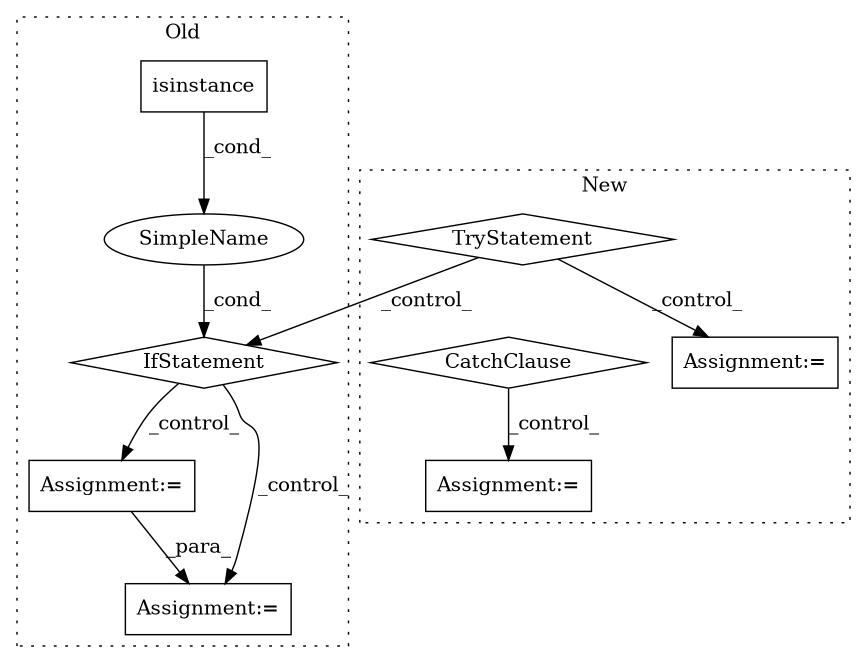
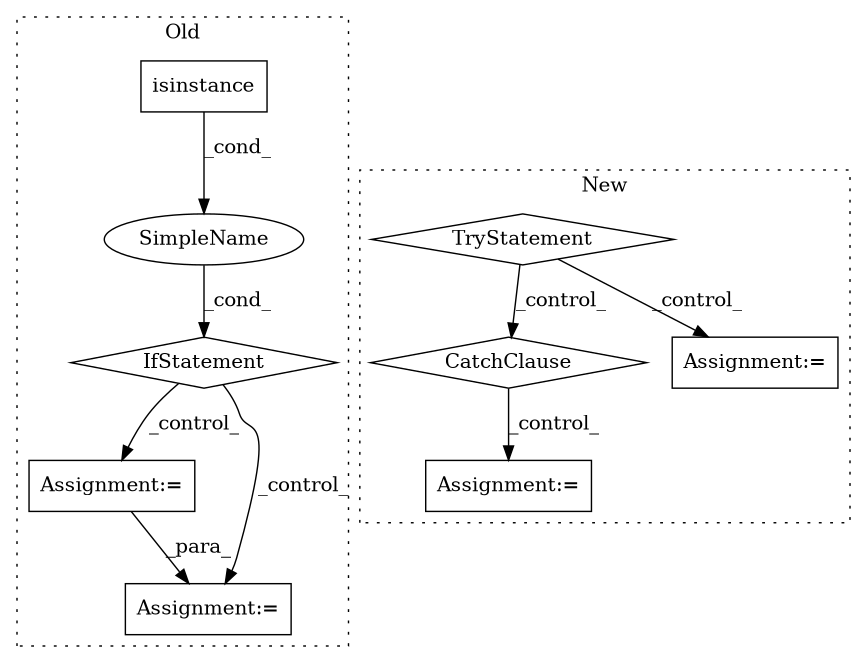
edge "TryStatement" -> "IfStatement": now "TryStatement" -> "CatchClause"
